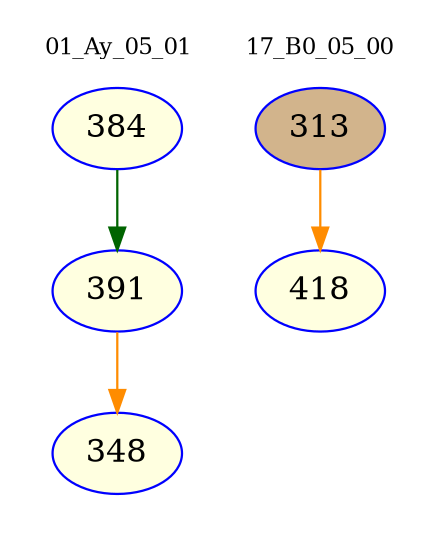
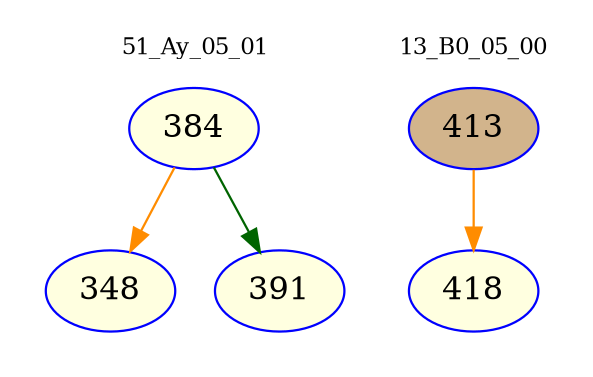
cluster "01_Ay_05_01": label "01_Ay_05_01" -> "51_Ay_05_01"
cluster "17_B0_05_00": label "17_B0_05_00" -> "13_B0_05_00"
node "313": label "313" -> "413"
edge "391" -> "348": now "384" -> "348"
